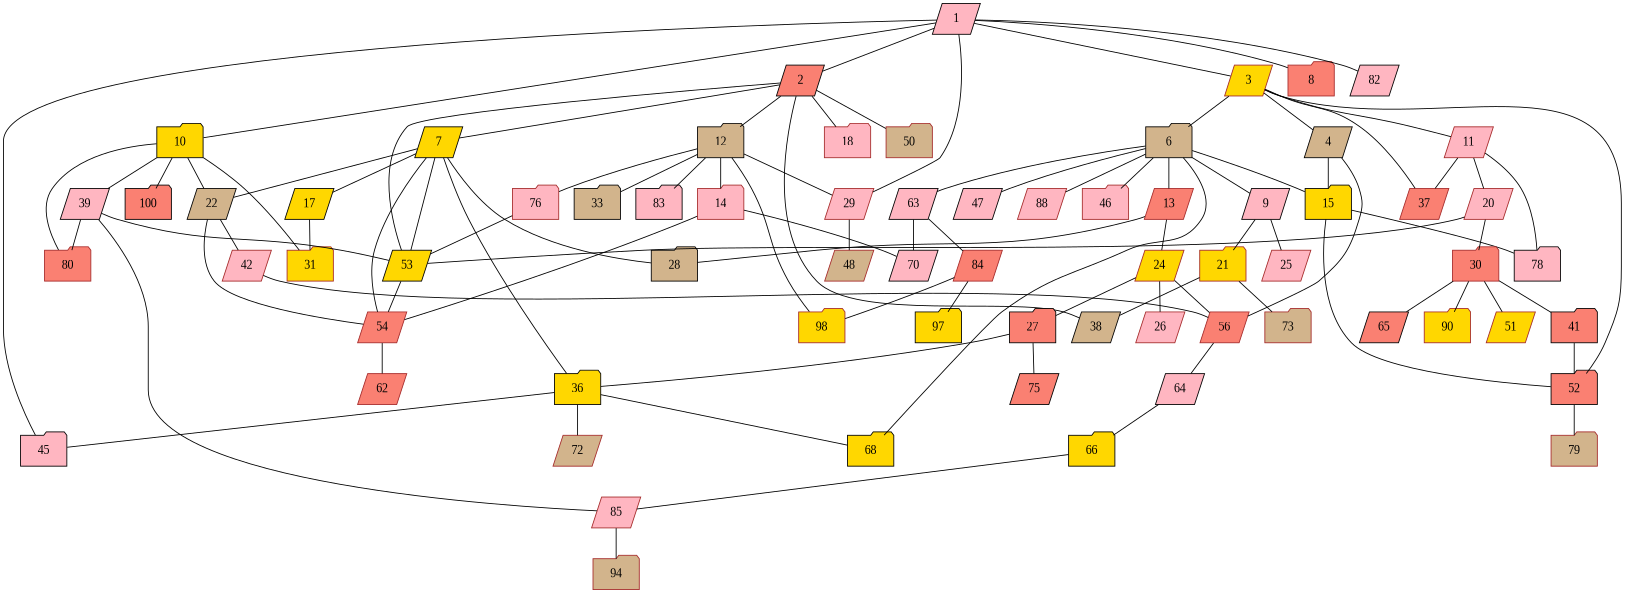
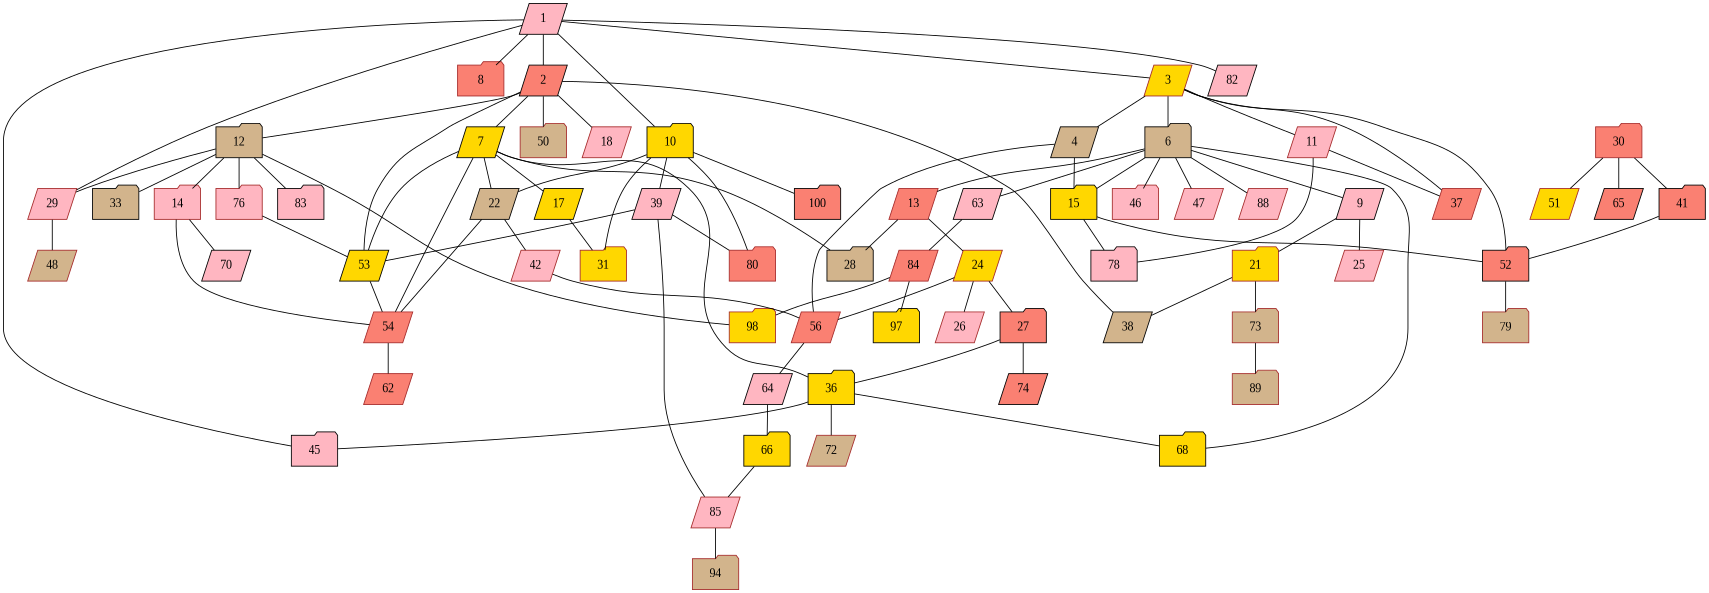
node "18": shape folder -> parallelogram
node "47": color black -> brown
node "20": removed
edge "63" -- "70": removed
node "90": removed
node "75": label "75" -> "74"
node "89": added
